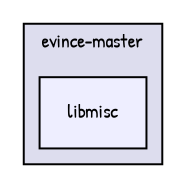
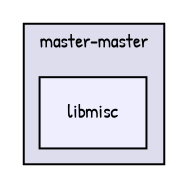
cluster "evince-master": label "evince-master" -> "master-master"
